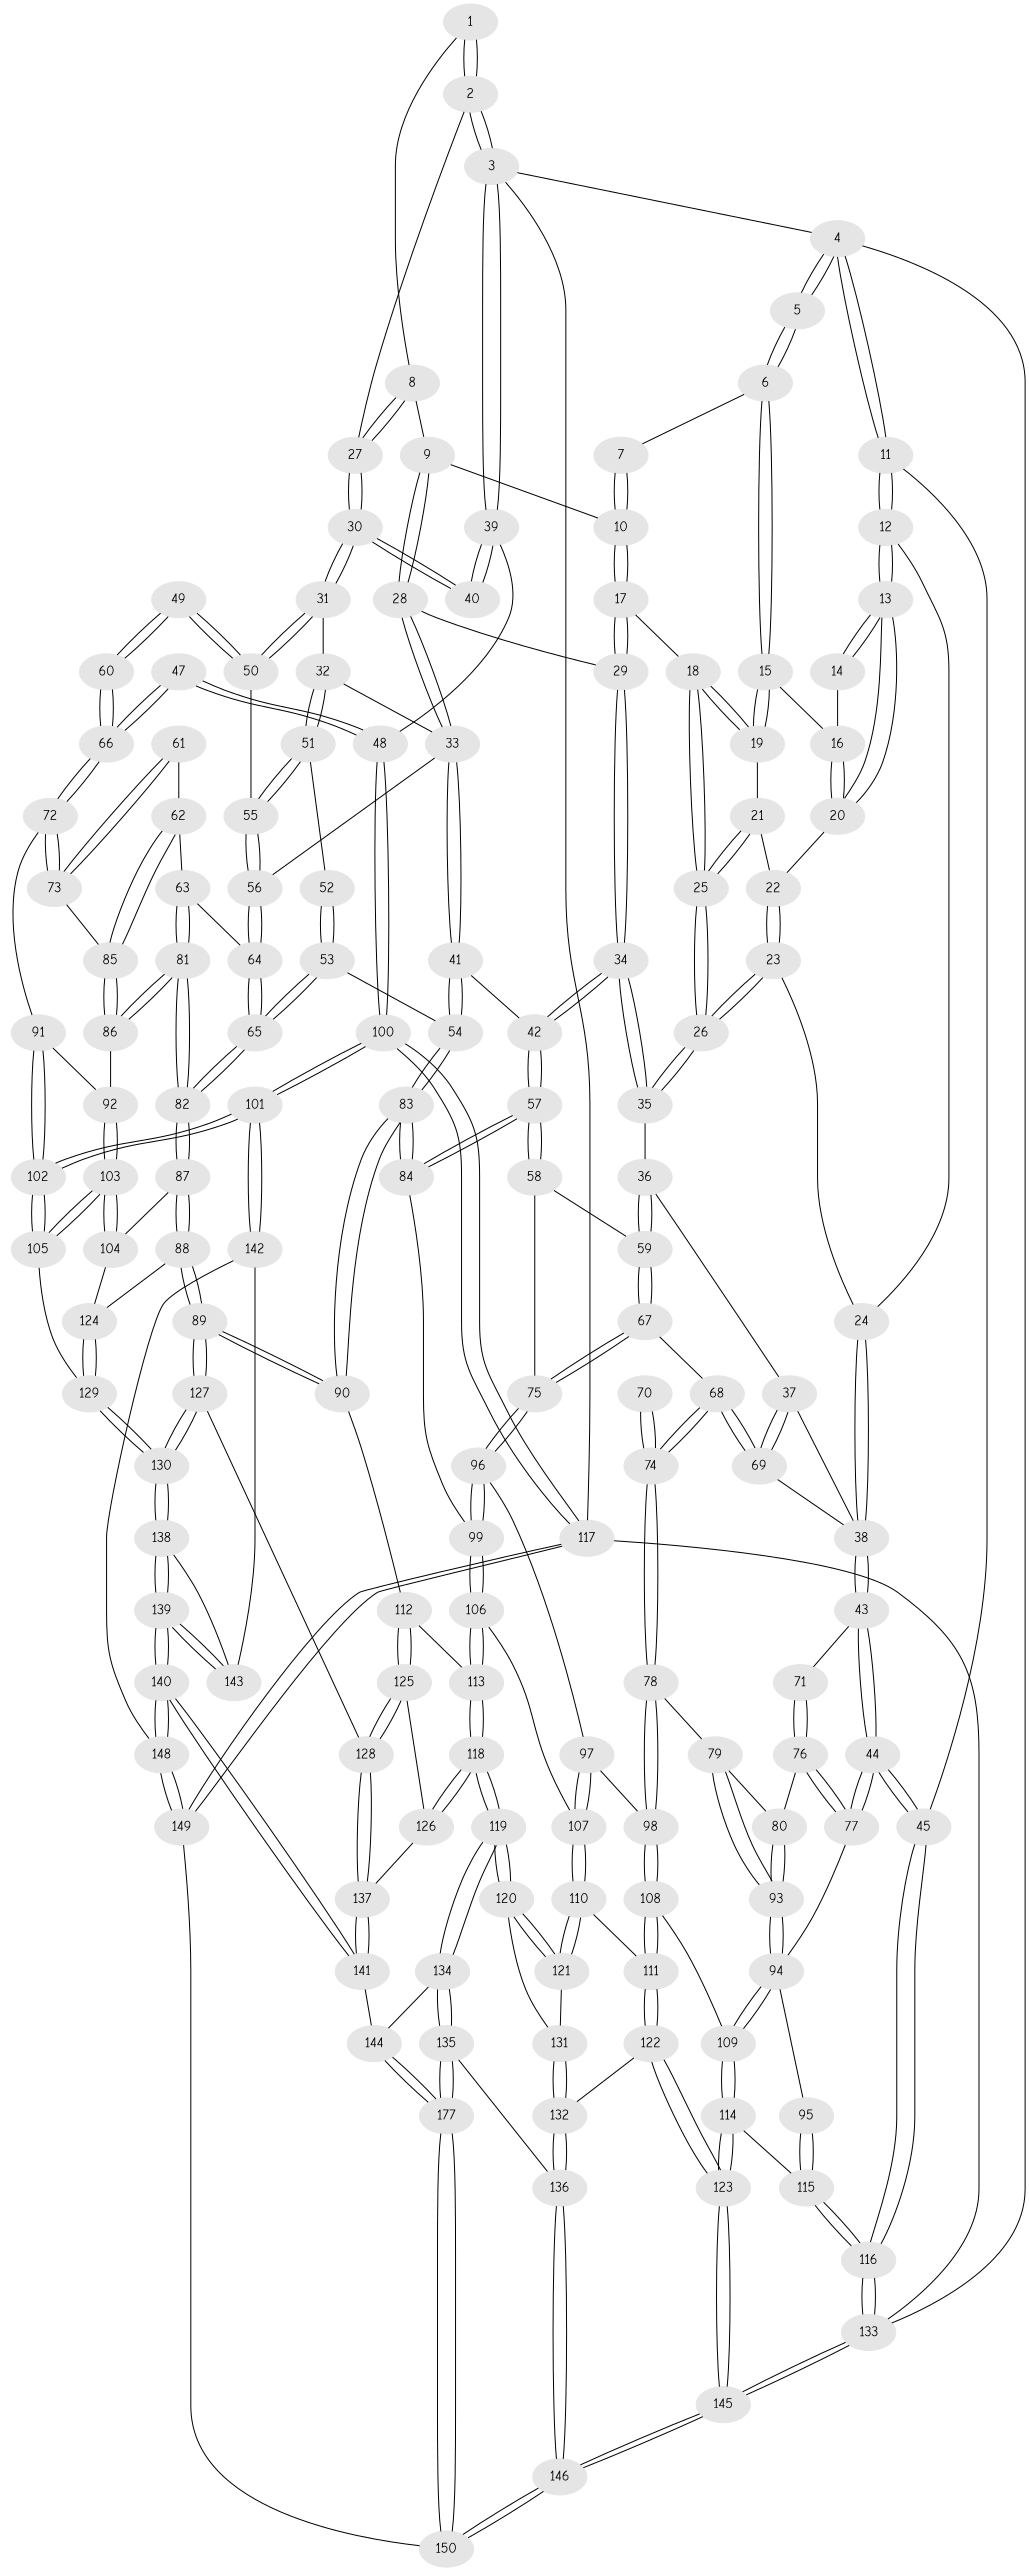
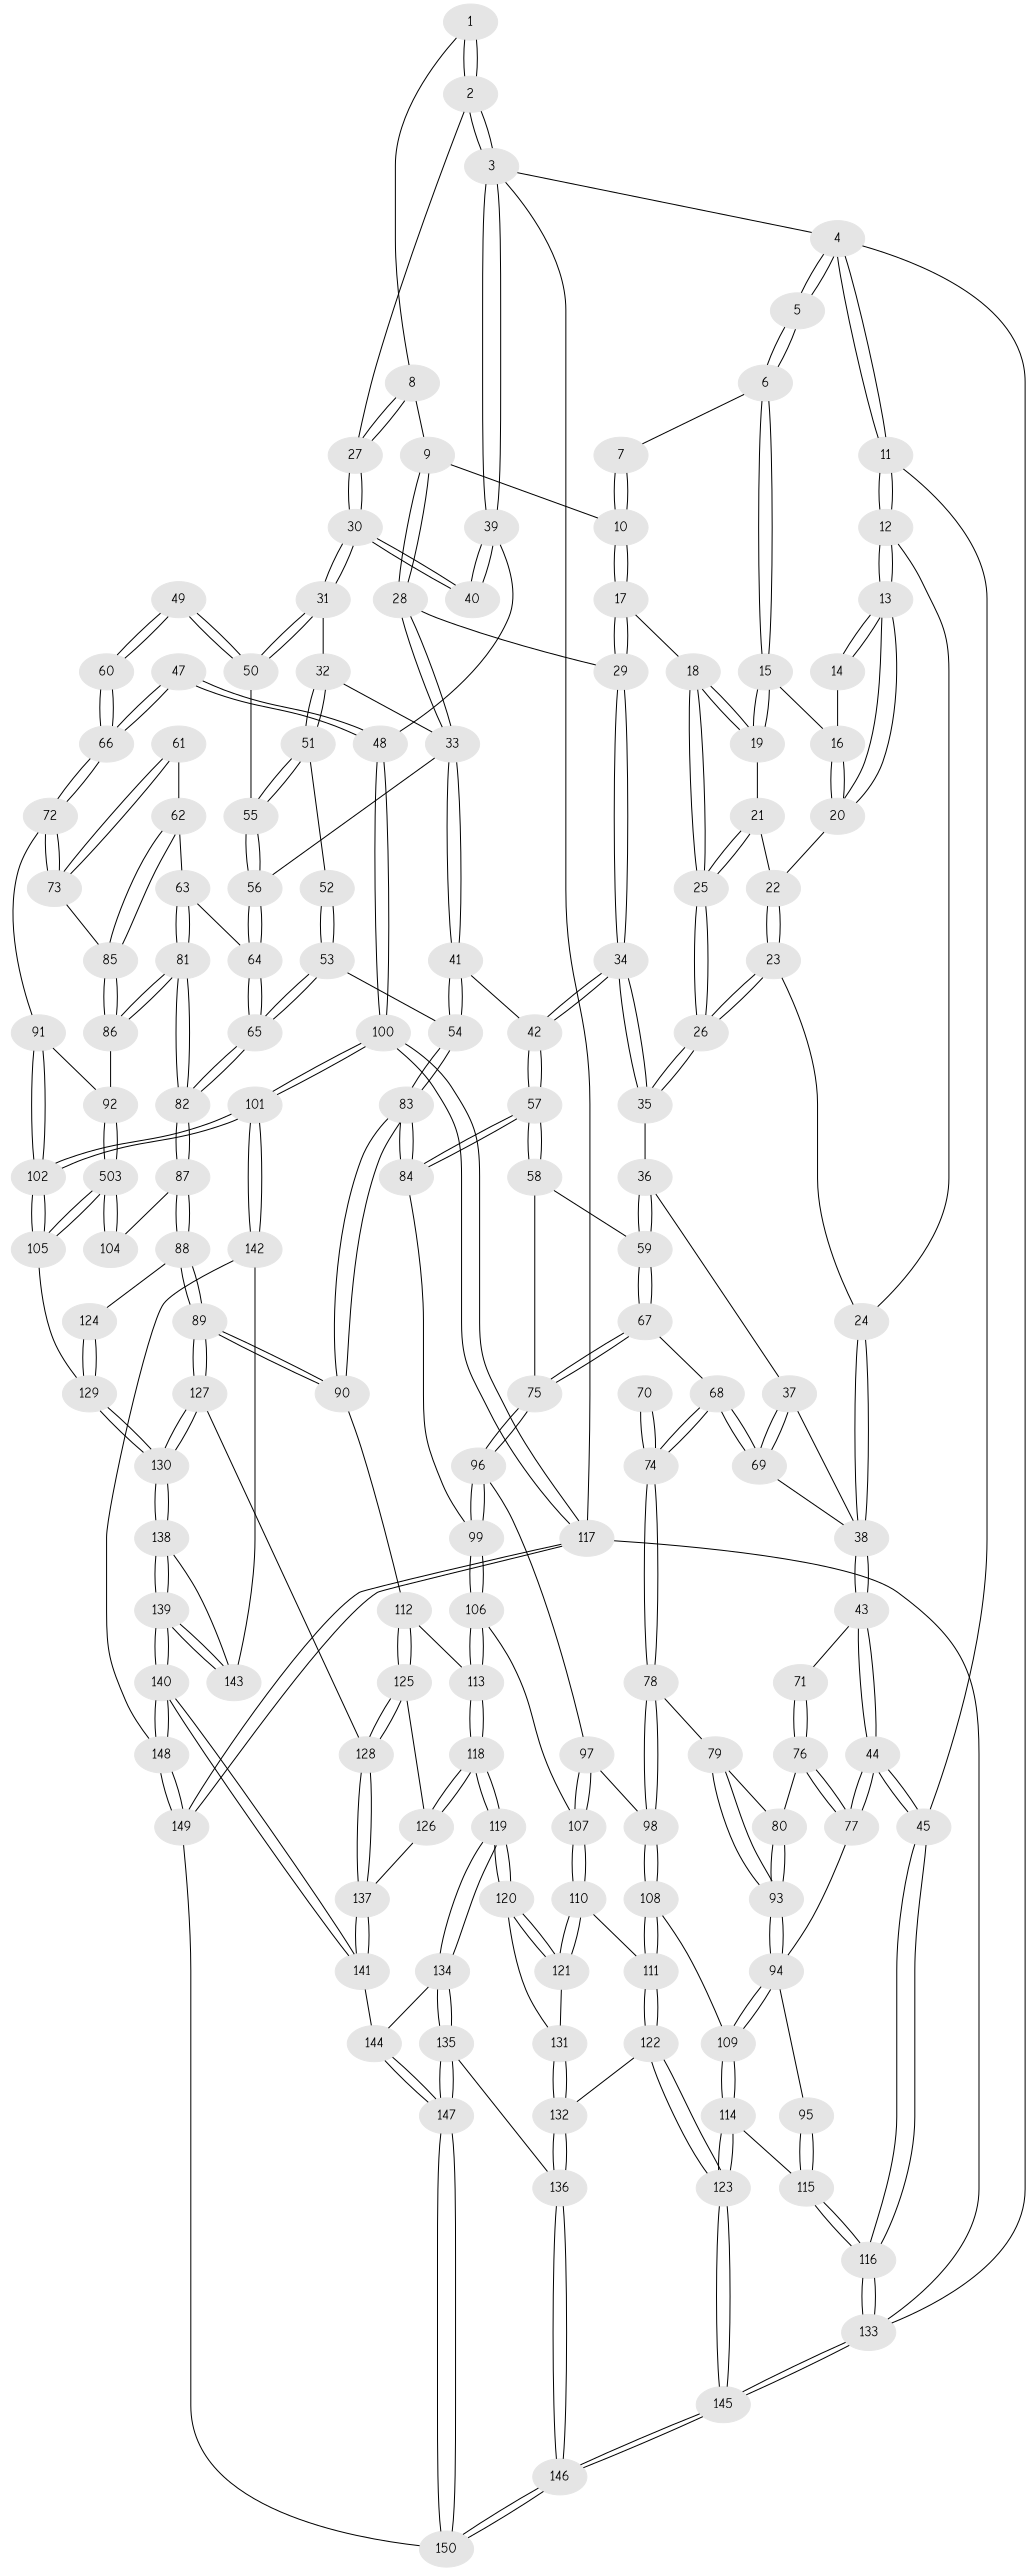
node "103": label "103" -> "503"
edge "104" -- "124": removed
node "177": label "177" -> "147"
